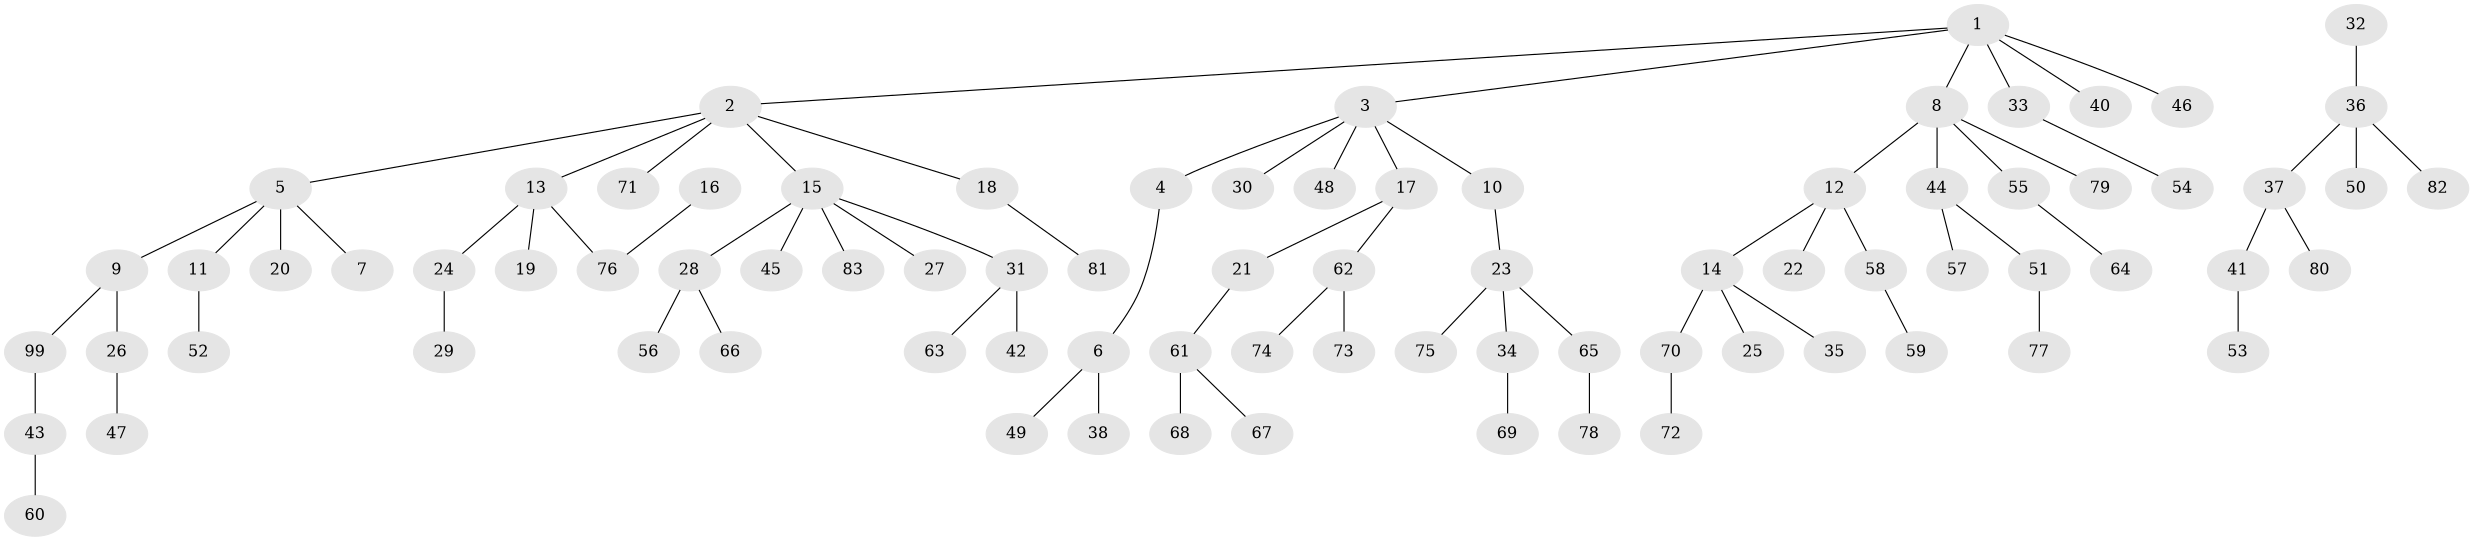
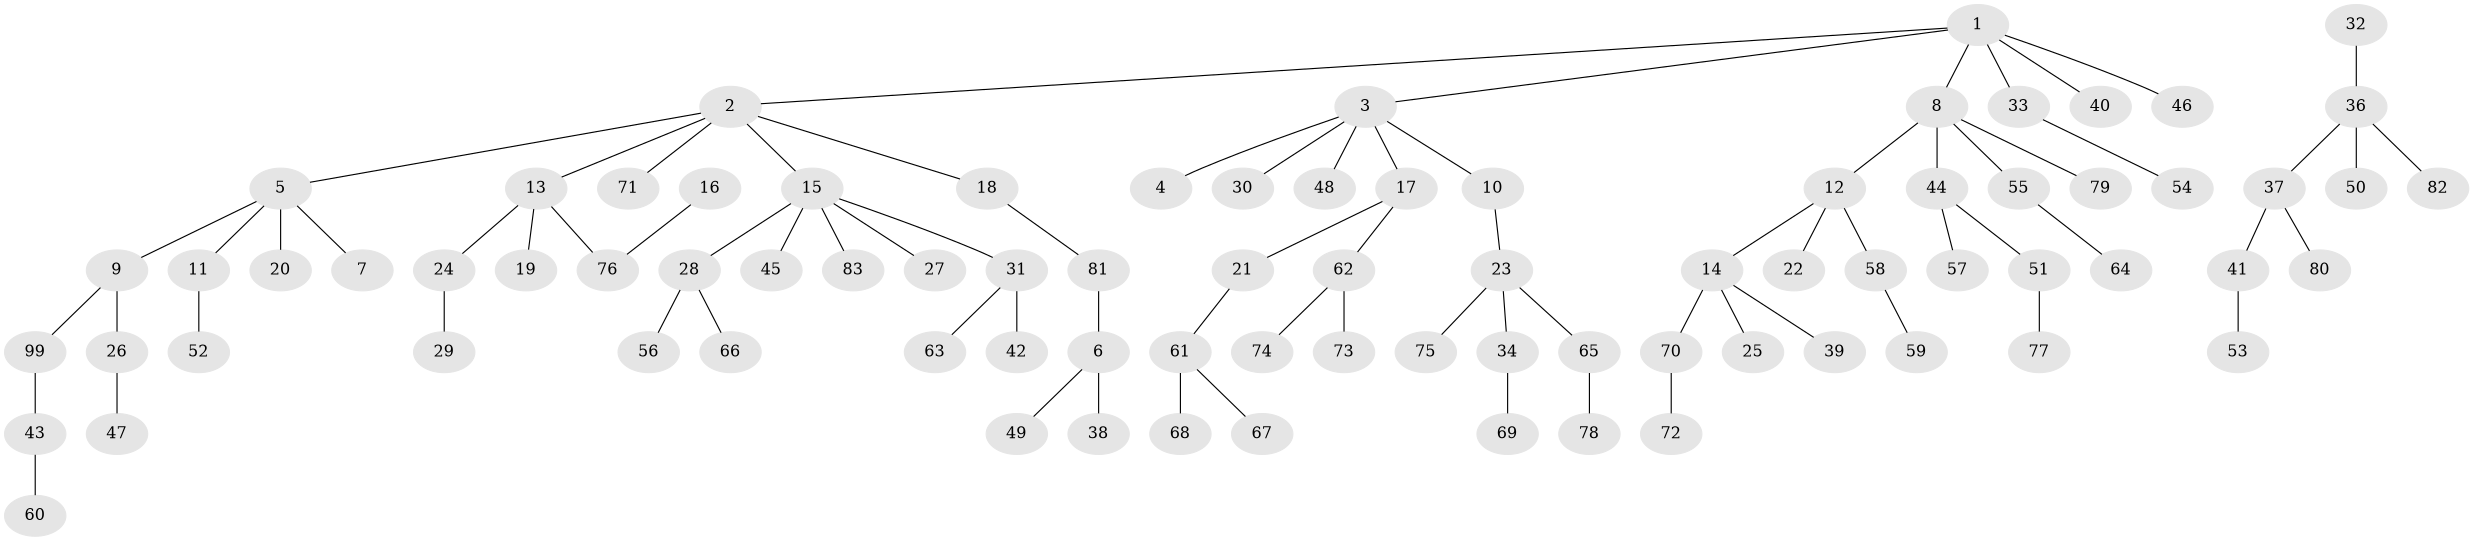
edge "4" -- "6": now "81" -- "6"
node "35": label "35" -> "39"
